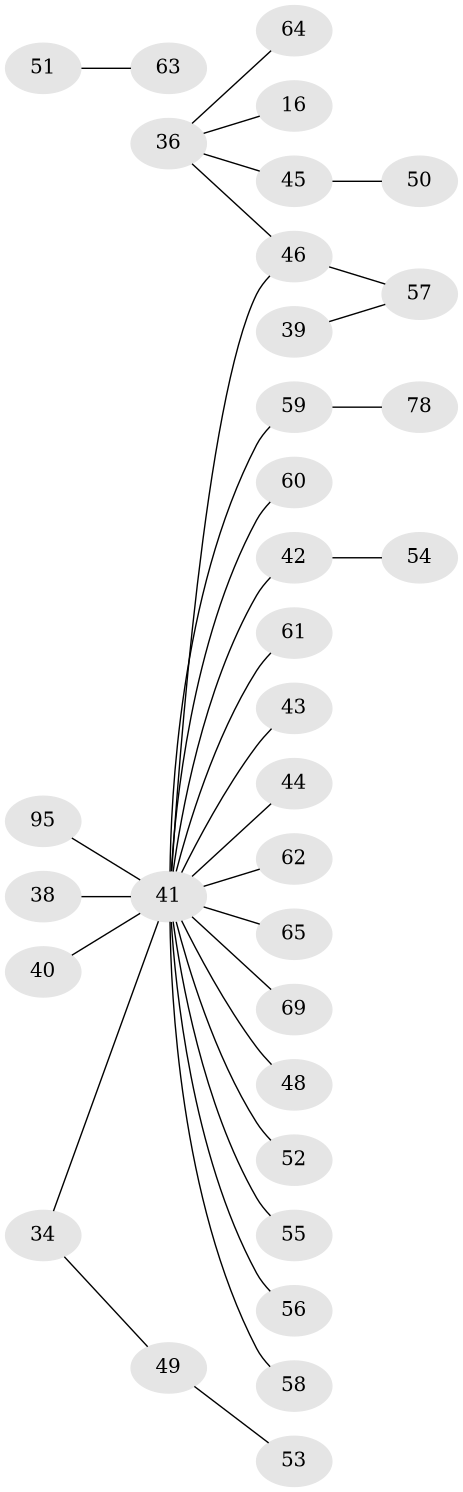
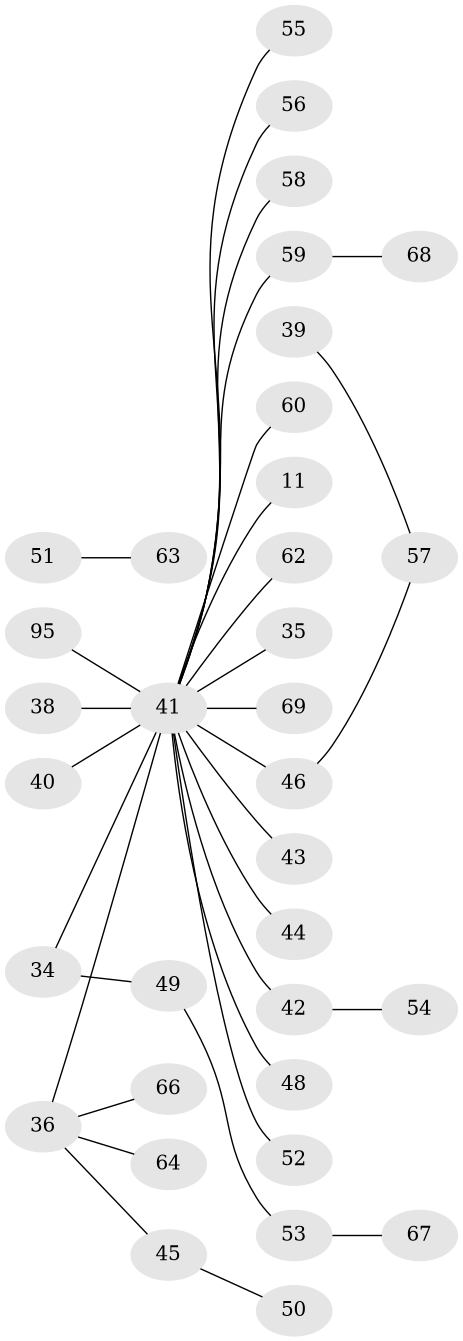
node "16": label "16" -> "66"
edge "36" -- "46": now "36" -- "41"
node "78": label "78" -> "68"
node "61": label "61" -> "11"
node "65": label "65" -> "35"
node "67": added
